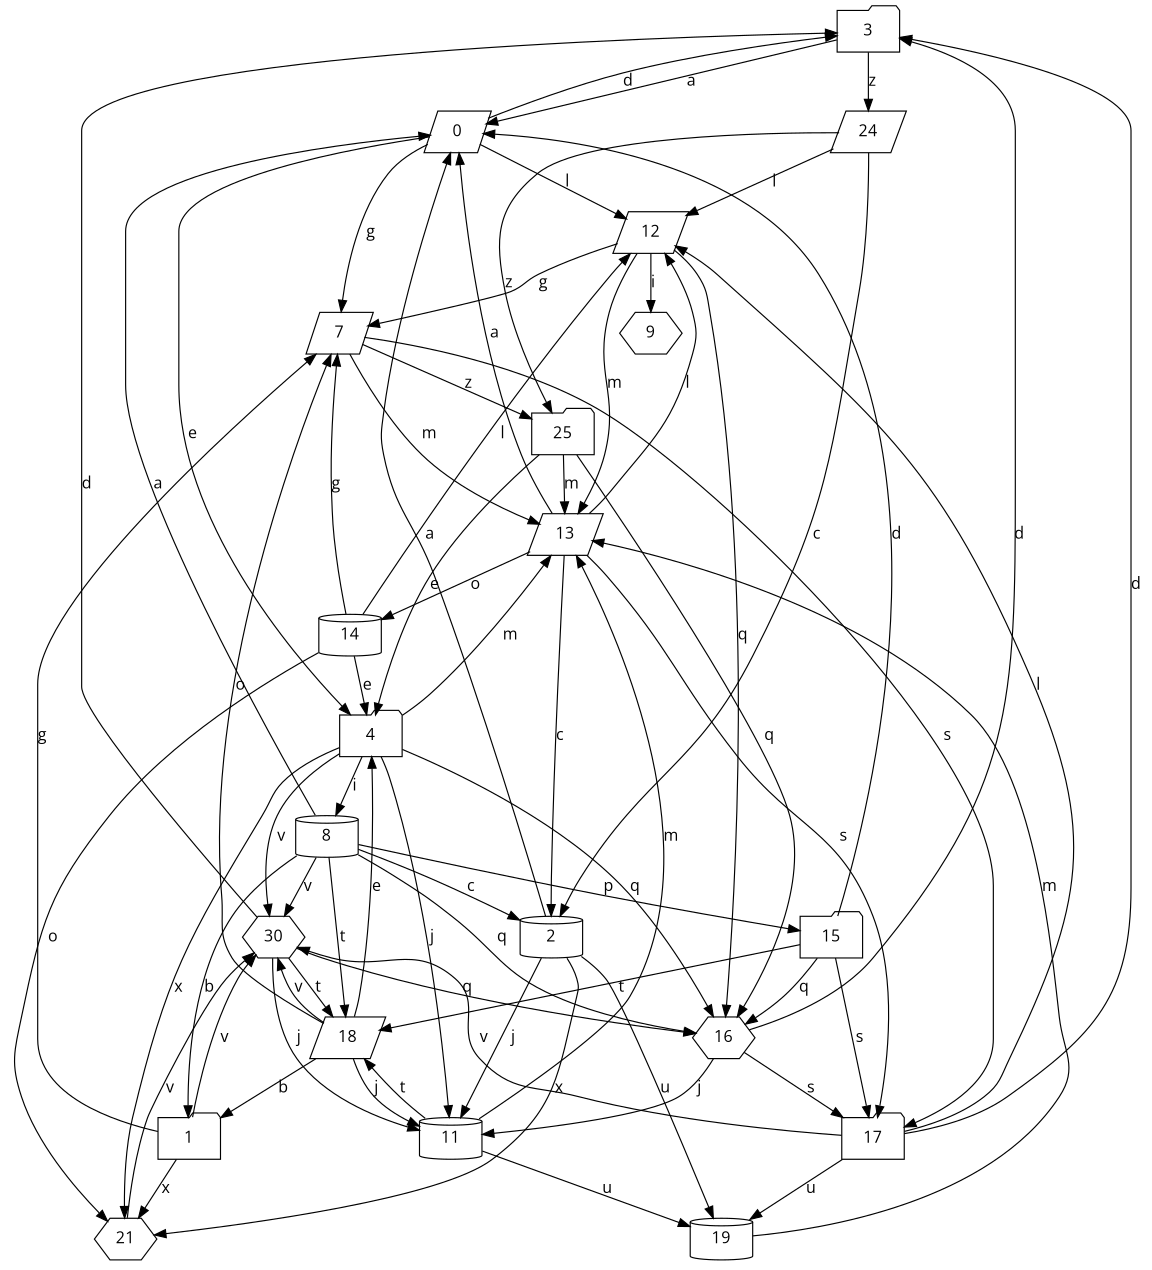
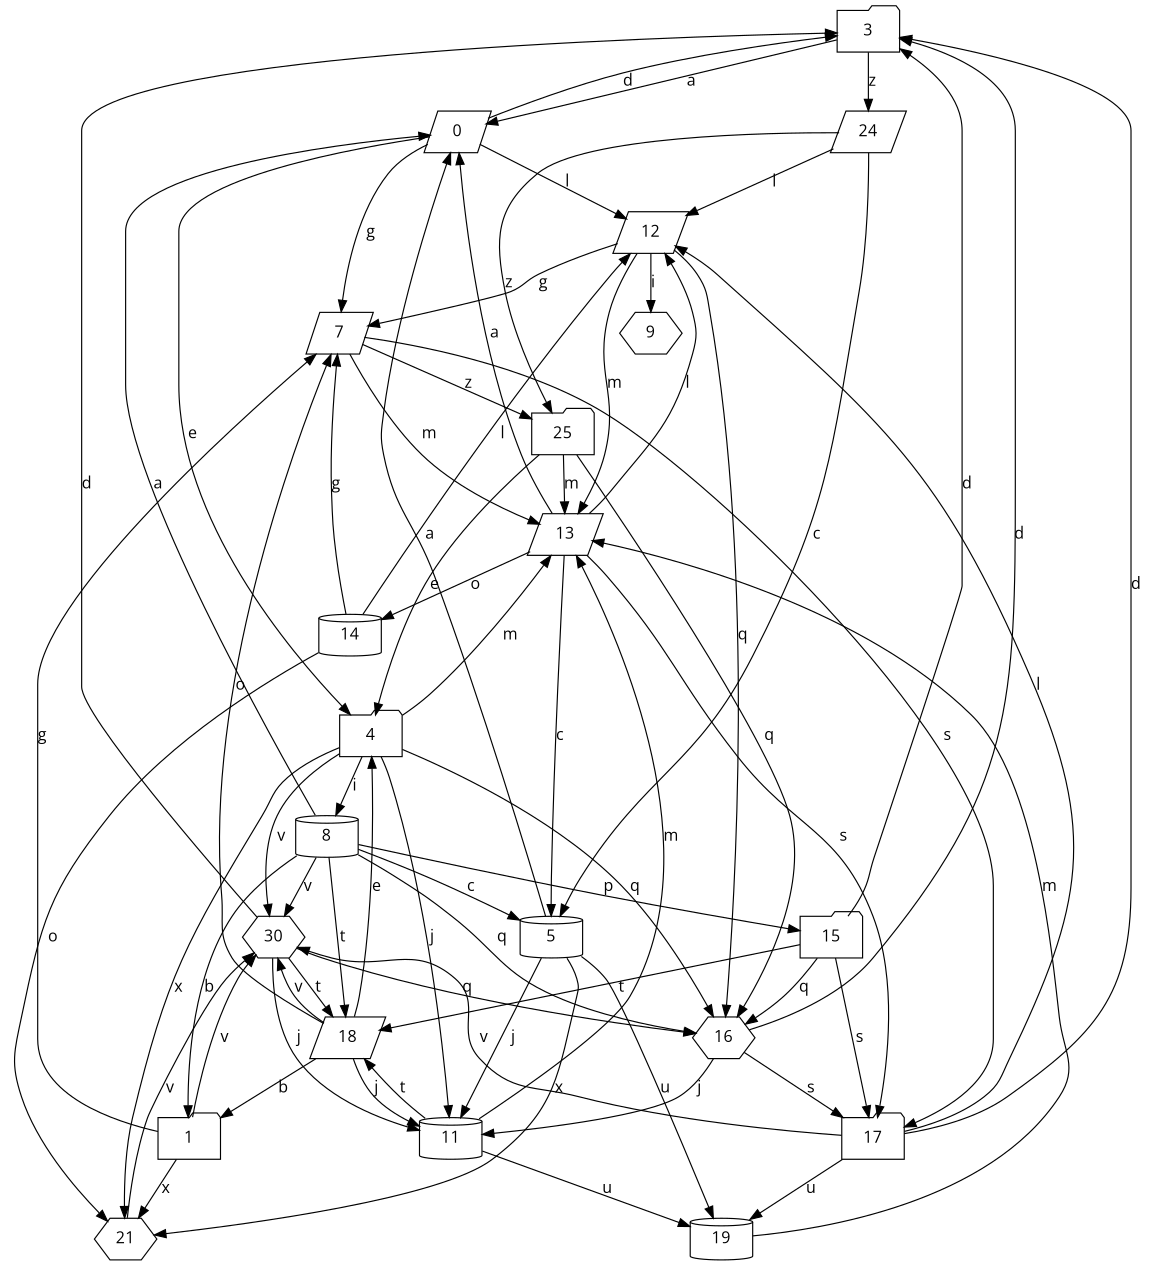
edge "15" -> "0": now "15" -> "3"
edge "14" -> "4": removed, label "e"
node "2": label "2" -> "5"
